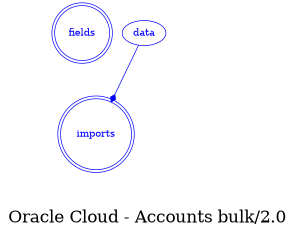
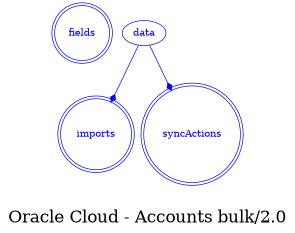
node "syncActions": added
